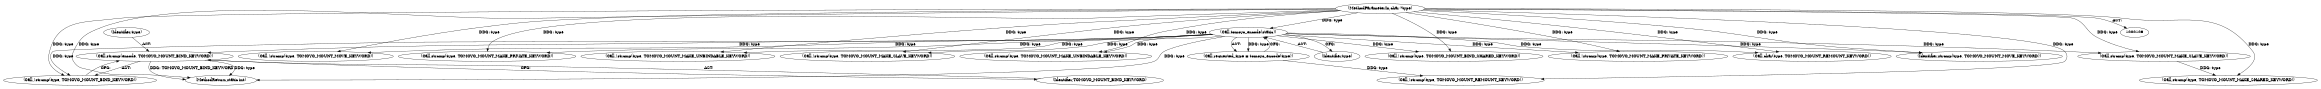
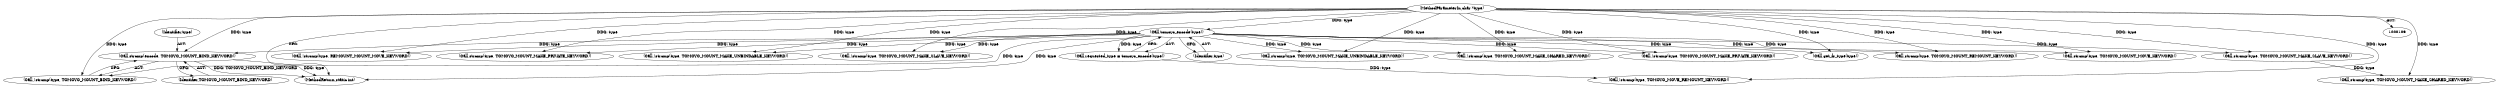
edge "(MethodParameterIn,char *type)" -> "(Call,strcmp(encode, TOMOYO_MOUNT_BIND_KEYWORD))": added, label "DDG: type"
node "(Call,tomoyo_encode(static))": label "(Call,tomoyo_encode(static))" -> "(Call,tomoyo_encode(type))"
edge "(MethodParameterIn,char *type)" -> "(MethodReturn,static int)": label "DDG: type" -> "CFG: "
node "(Call,!strcmp(type, TOMOYO_MOUNT_MOVE_KEYWORD))": label "(Call,!strcmp(type, TOMOYO_MOUNT_MOVE_KEYWORD))" -> "(Call,!strcmp(type, REMOUNT_MOUNT_MOVE_KEYWORD))"
node "(Call,!strcmp(type, TOMOYO_MOUNT_BIND_SHARED_KEYWORD))": label "(Call,!strcmp(type, TOMOYO_MOUNT_BIND_SHARED_KEYWORD))" -> "(Call,!strcmp(type, TOMOYO_MOUNT_MAKE_SHARED_KEYWORD))"
node "(Call,char(type, TOMOYO_MOUNT_REMOUNT_KEYWORD))": label "(Call,char(type, TOMOYO_MOUNT_REMOUNT_KEYWORD))" -> "(Call,strcmp(type, TOMOYO_MOUNT_REMOUNT_KEYWORD))"
node "(Call,get_fs_type(type))": added
node "(Identifier,strcmp(type, TOMOYO_MOUNT_MOVE_KEYWORD))": label "(Identifier,strcmp(type, TOMOYO_MOUNT_MOVE_KEYWORD))" -> "(Call,strcmp(type, TOMOYO_MOUNT_MOVE_KEYWORD))"
node "(Call,!strcmp(type, TOMOYO_MOUNT_REMOUNT_KEYWORD))": label "(Call,!strcmp(type, TOMOYO_MOUNT_REMOUNT_KEYWORD))" -> "(Call,!strcmp(type, TOMOYO_MOVE_REMOUNT_KEYWORD))"
